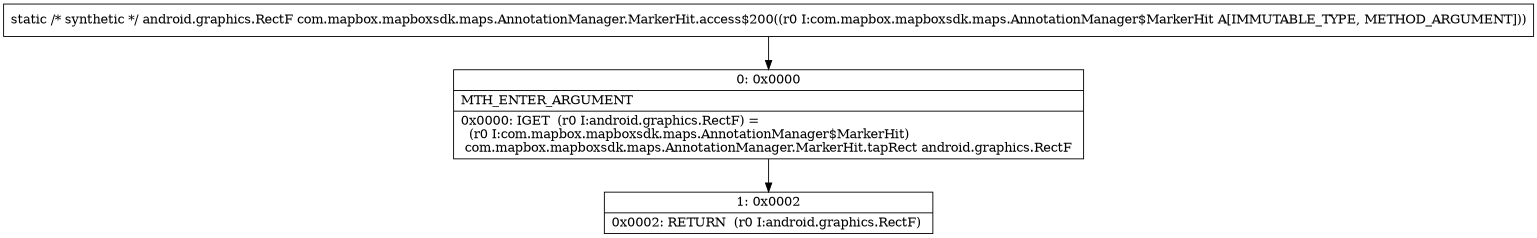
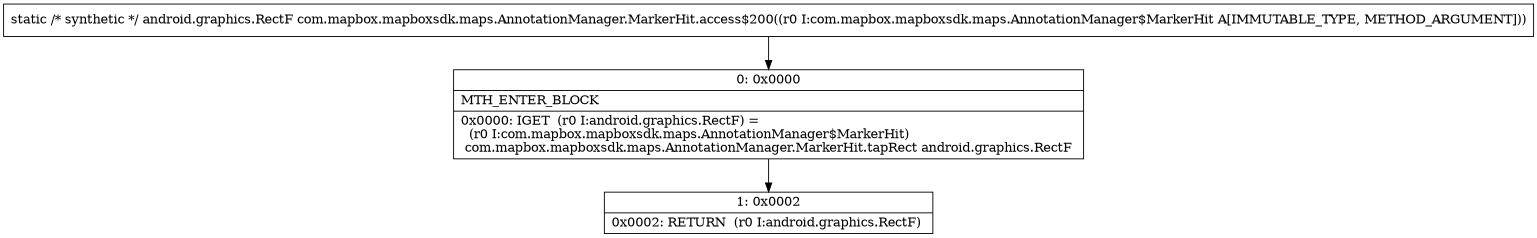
node "0: 0x0000": text "MTH_ENTER_ARGUMENT" -> "MTH_ENTER_BLOCK"
